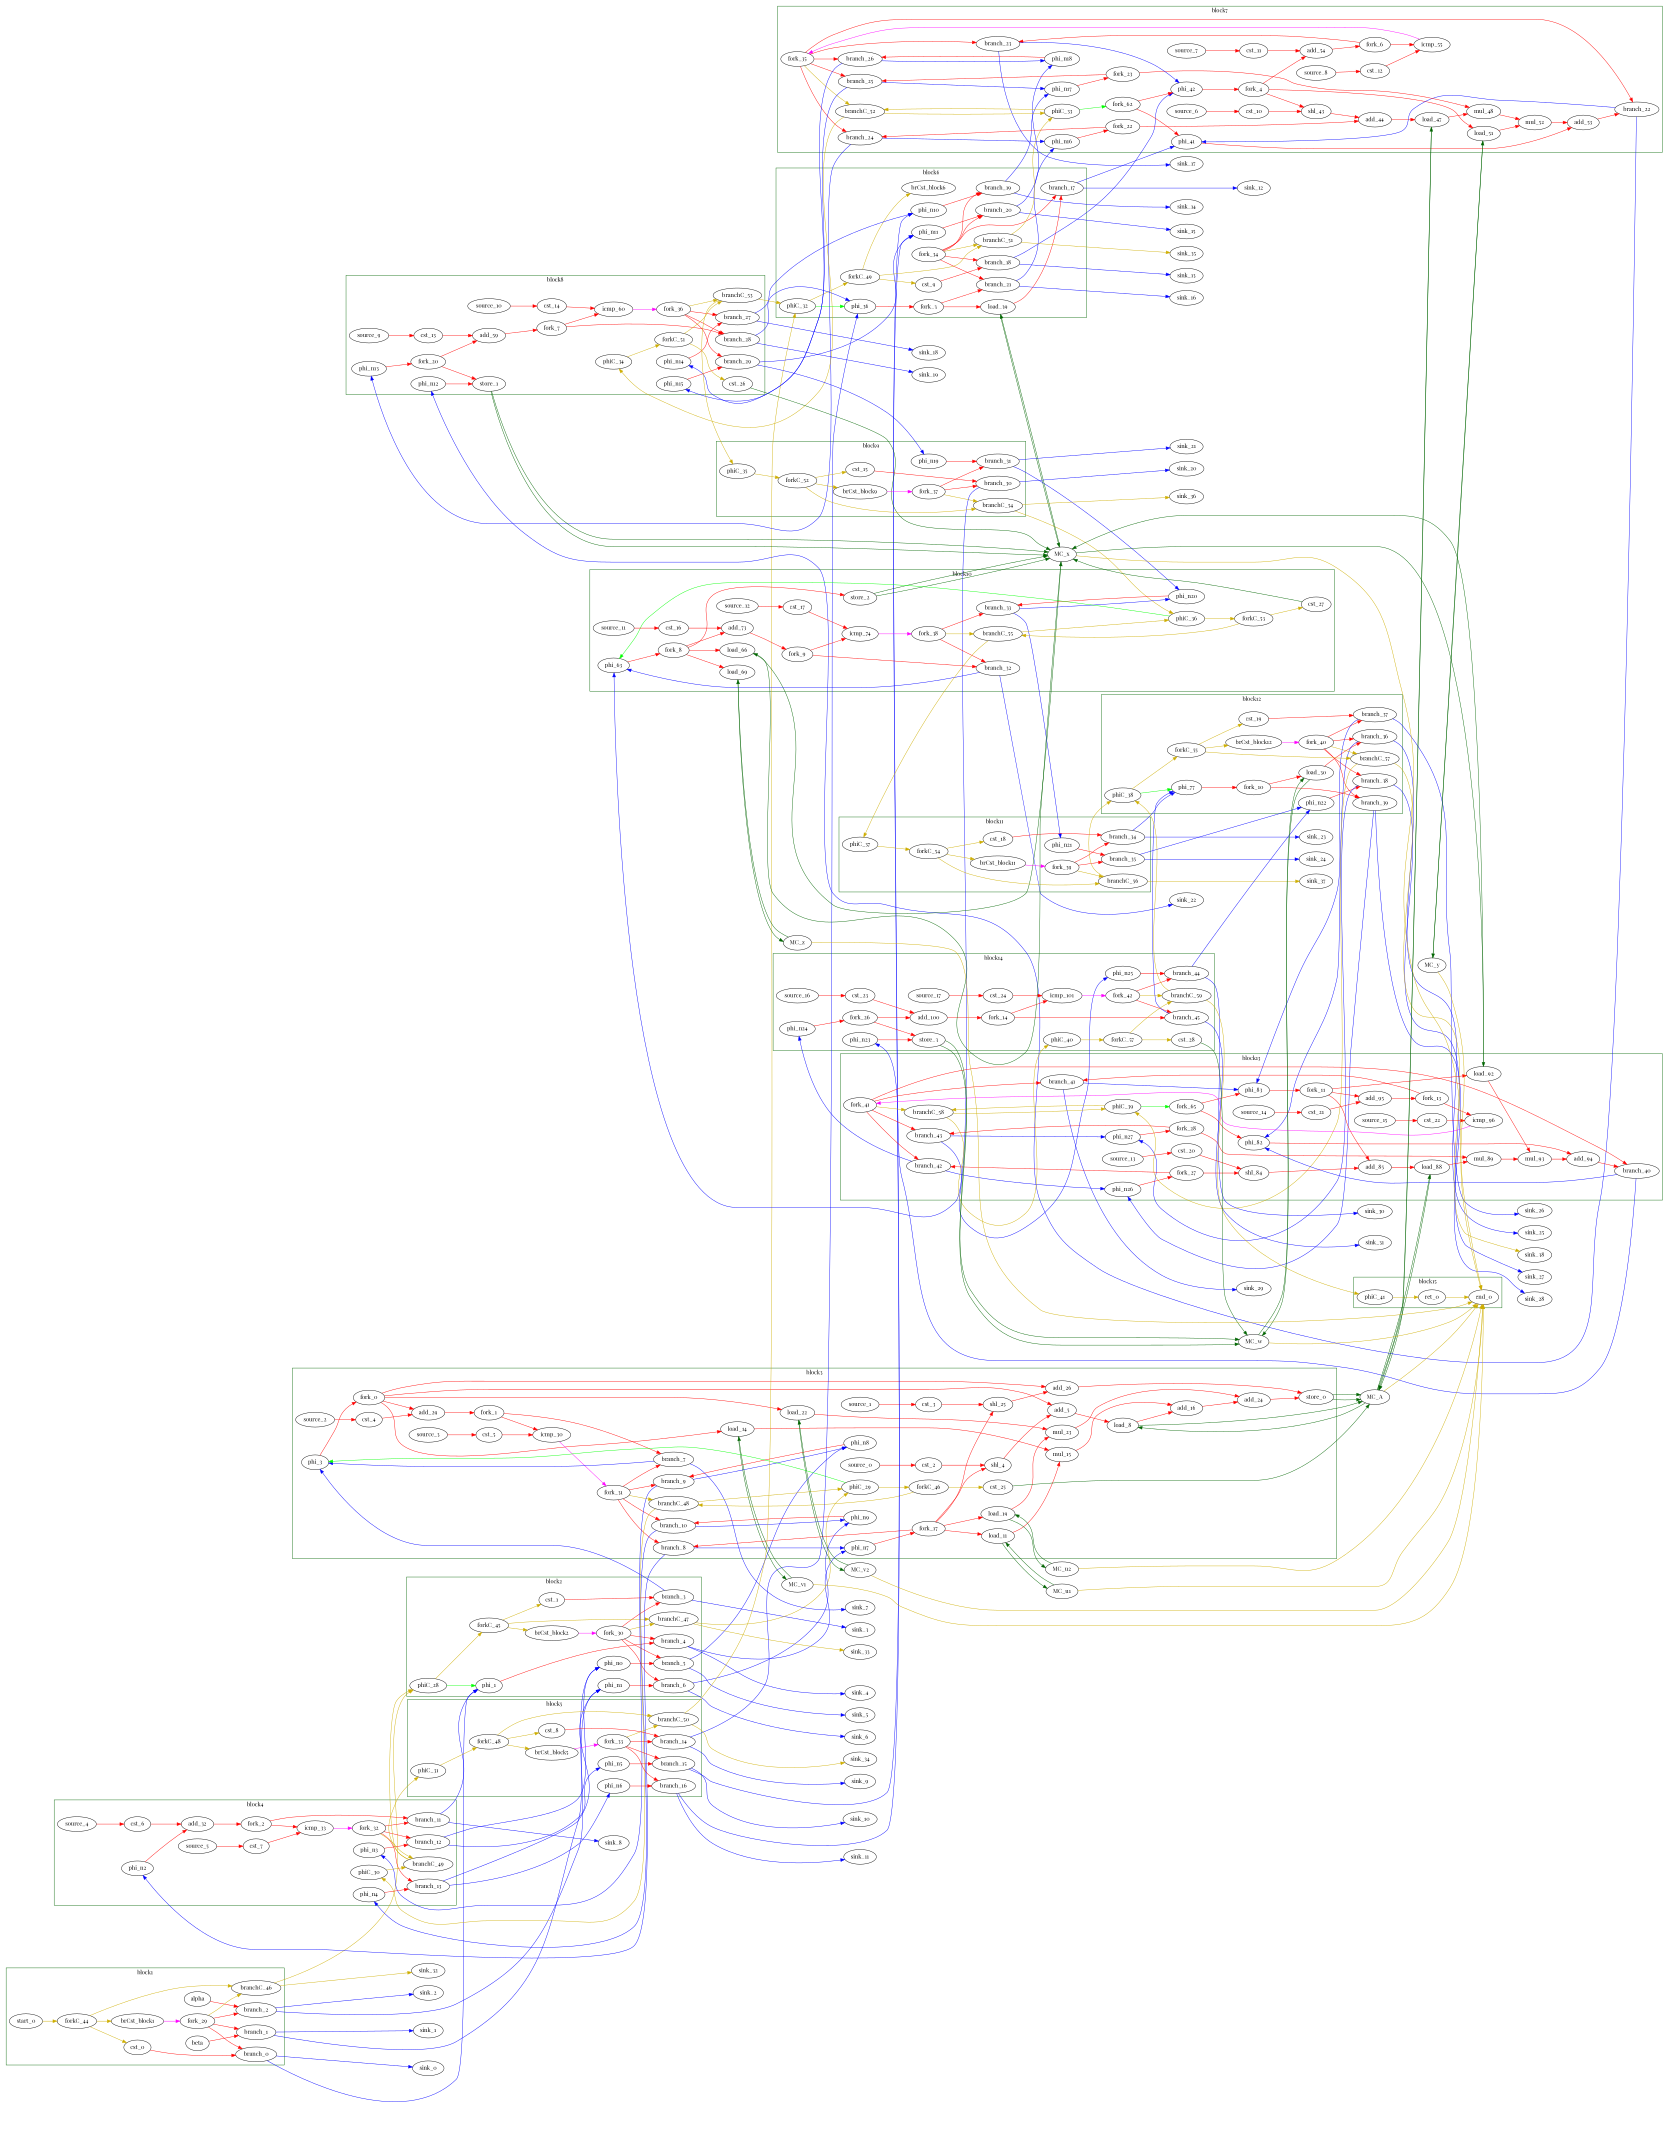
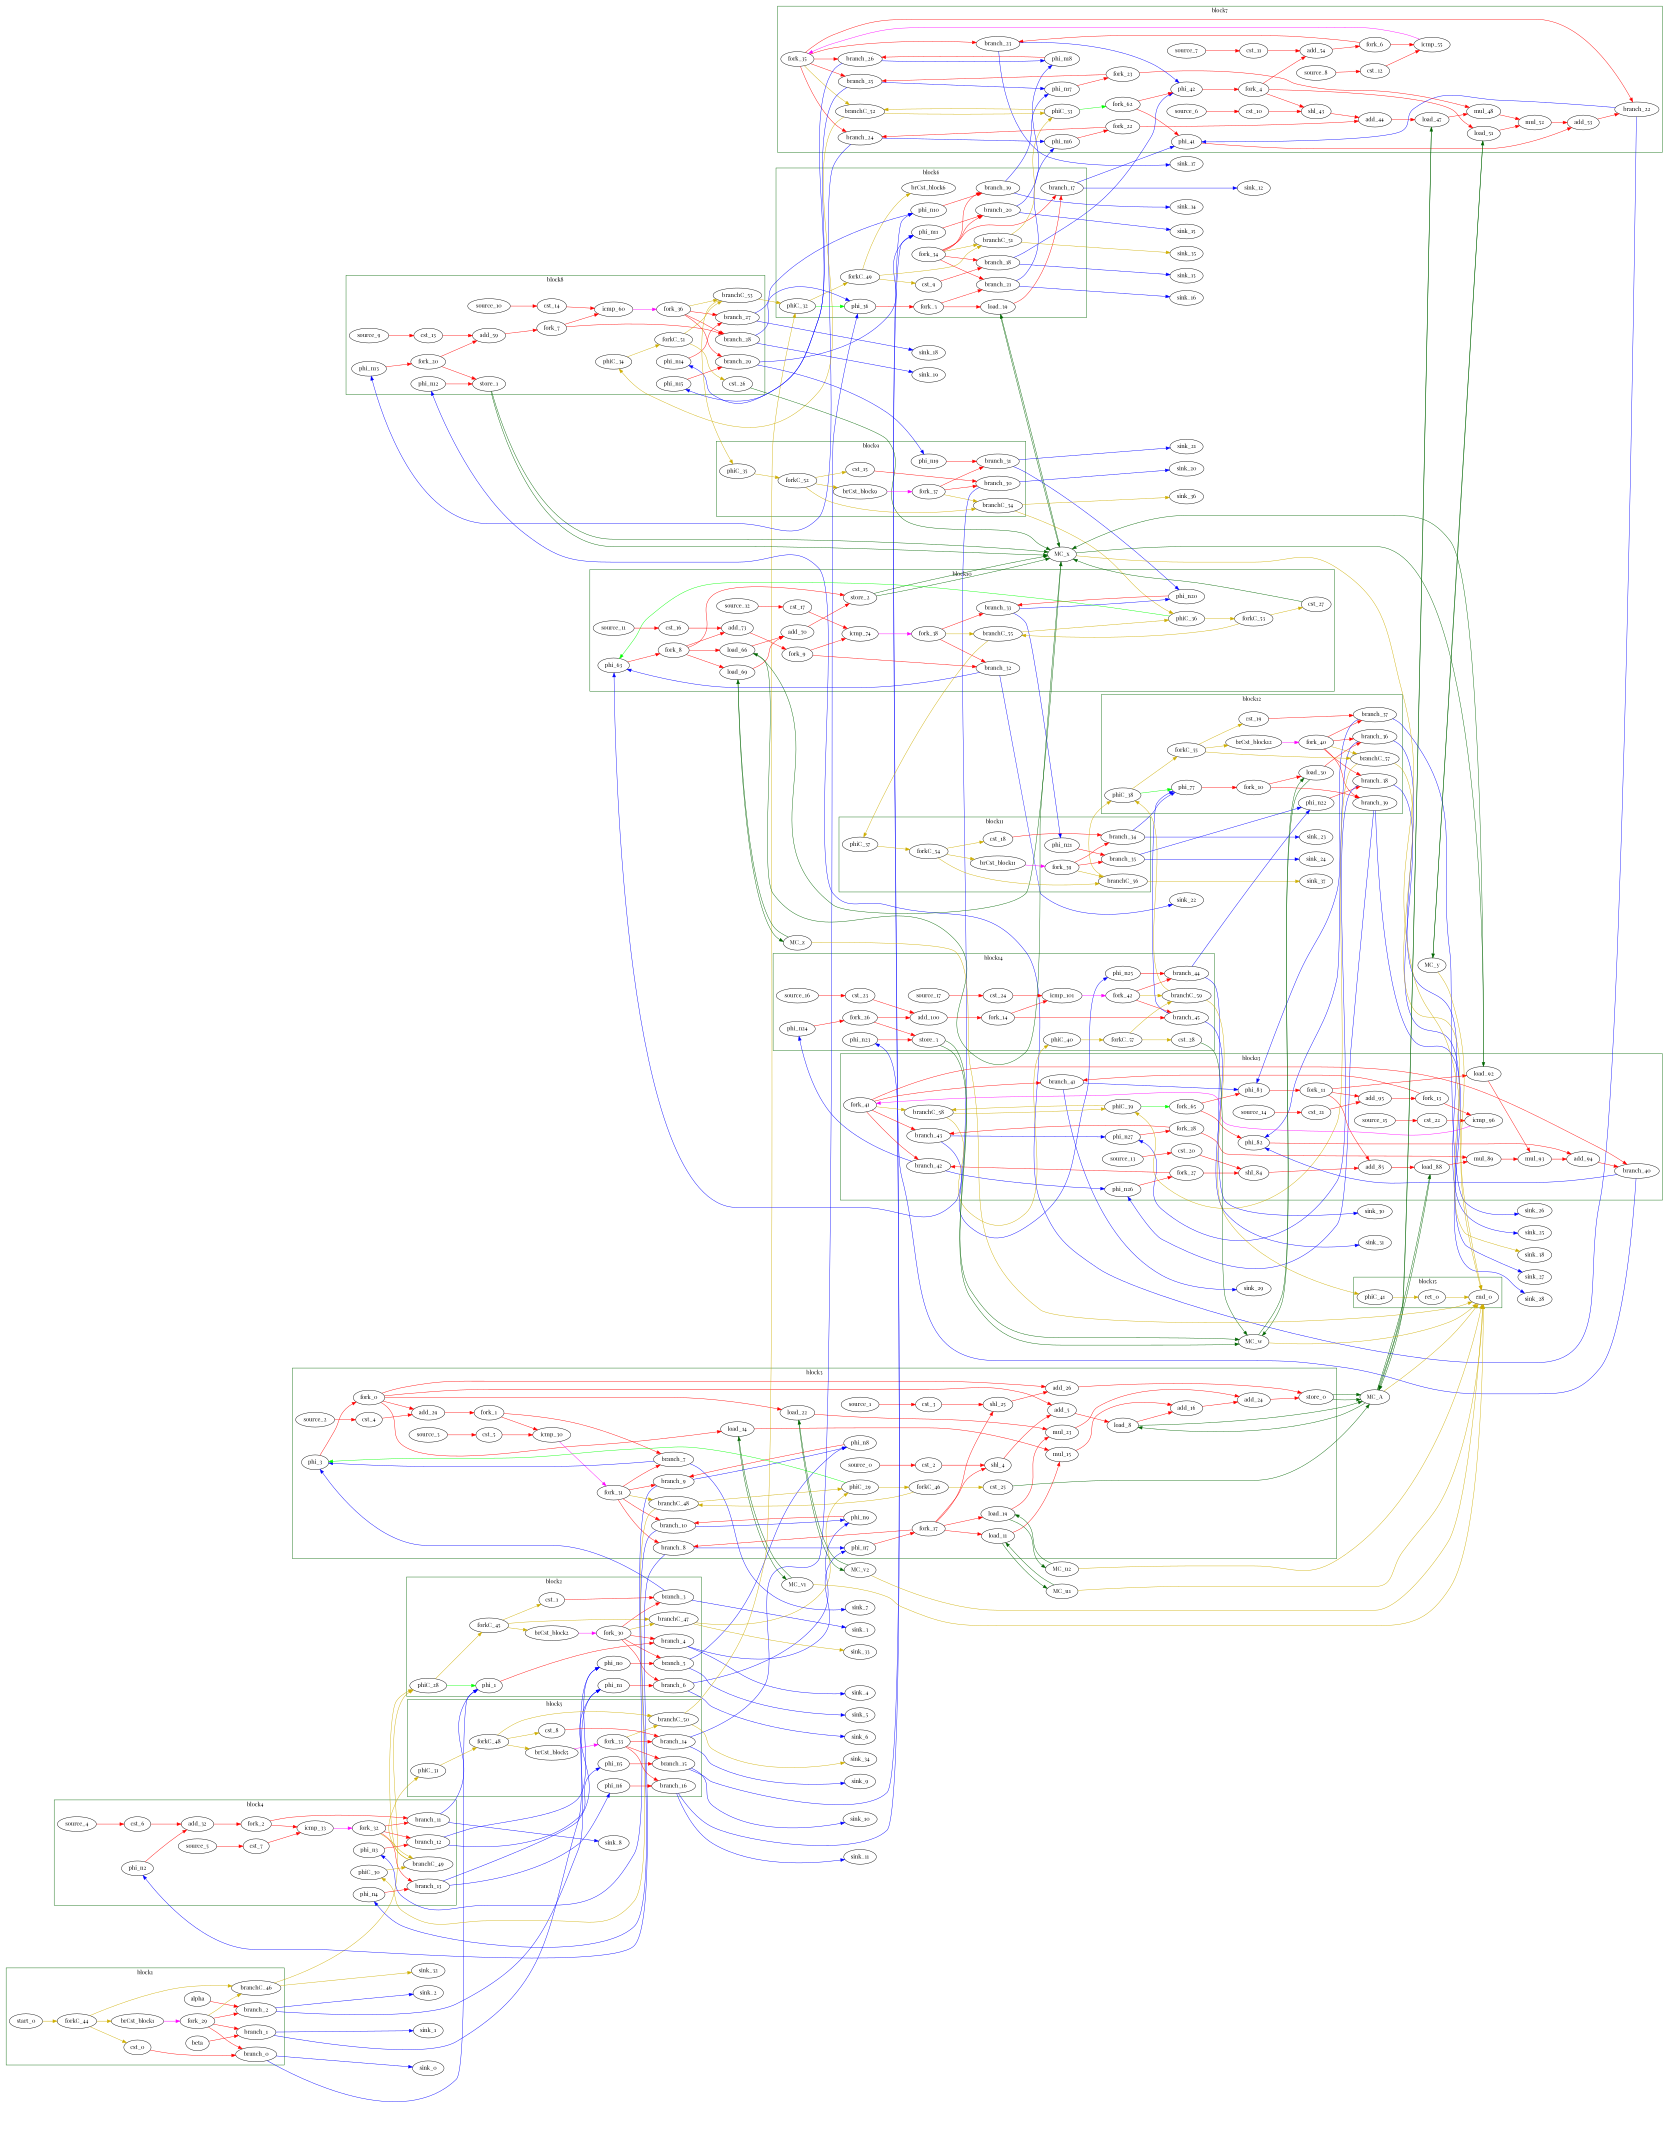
node "add_70": added
